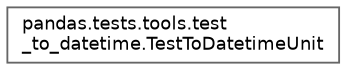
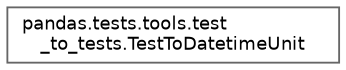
node "pandas.tests.tools.test _to_datetime.TestToDatetimeUnit": label "pandas.tests.tools.test _to_datetime.TestToDatetimeUnit" -> "pandas.tests.tools.test _to_tests.TestToDatetimeUnit"
